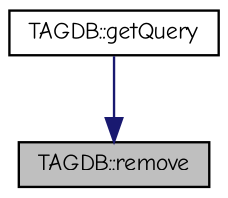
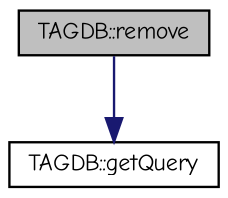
edge "TAGDB::getQuery" -> "TAGDB::remove": reversed
